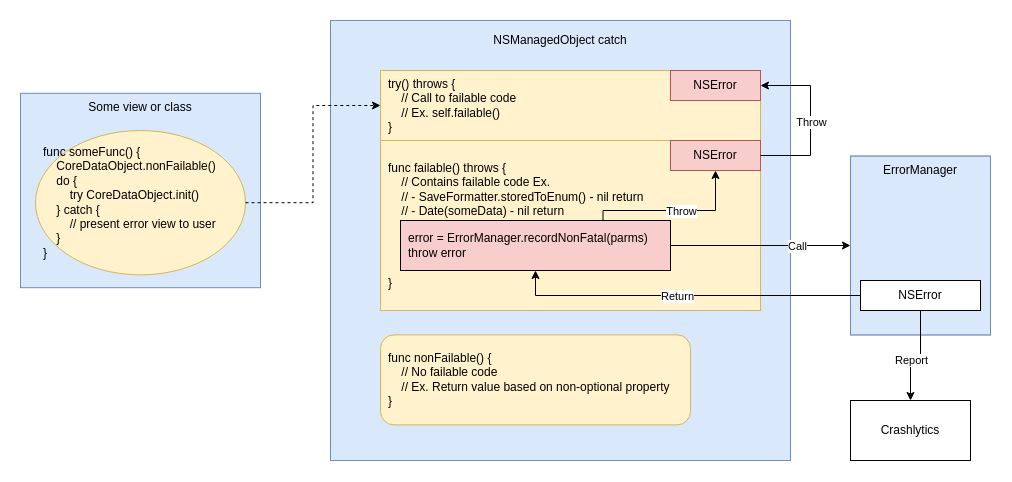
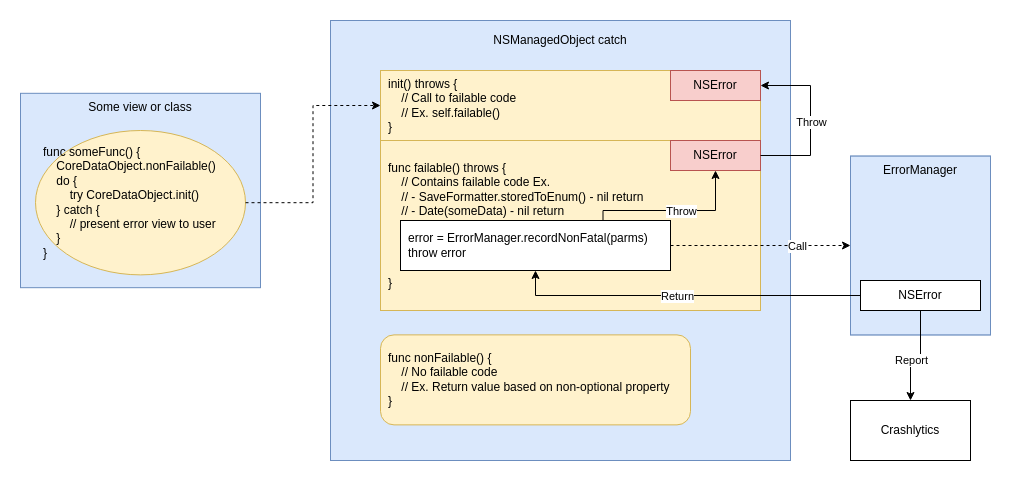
node "try() throws { // Call to failable code // Ex. self.failable() }": label "try() throws { // Call to failable code // Ex. self.failable() }" -> "init() throws { // Call to failable code // Ex. self.failable() }"
node "error = ErrorManager.recordNonFatal(parms) throw error": fillcolor #f8cecc -> #ffffff
edge "error = ErrorManager.recordNonFatal(parms) throw error" -> "ErrorManager": style solid -> dashed
